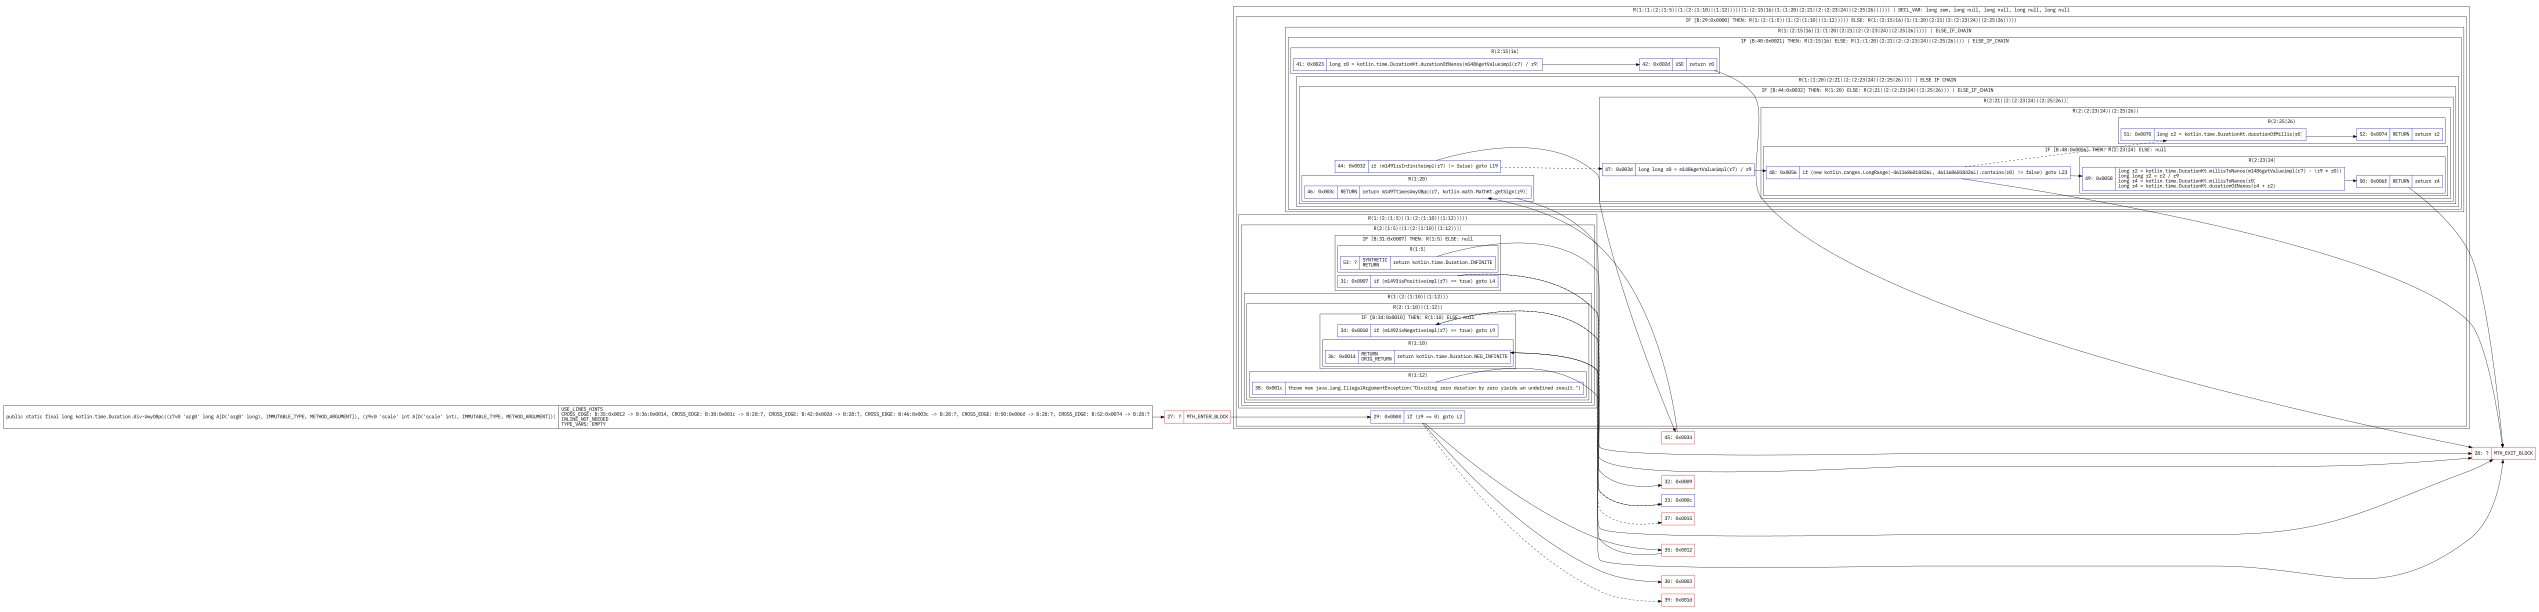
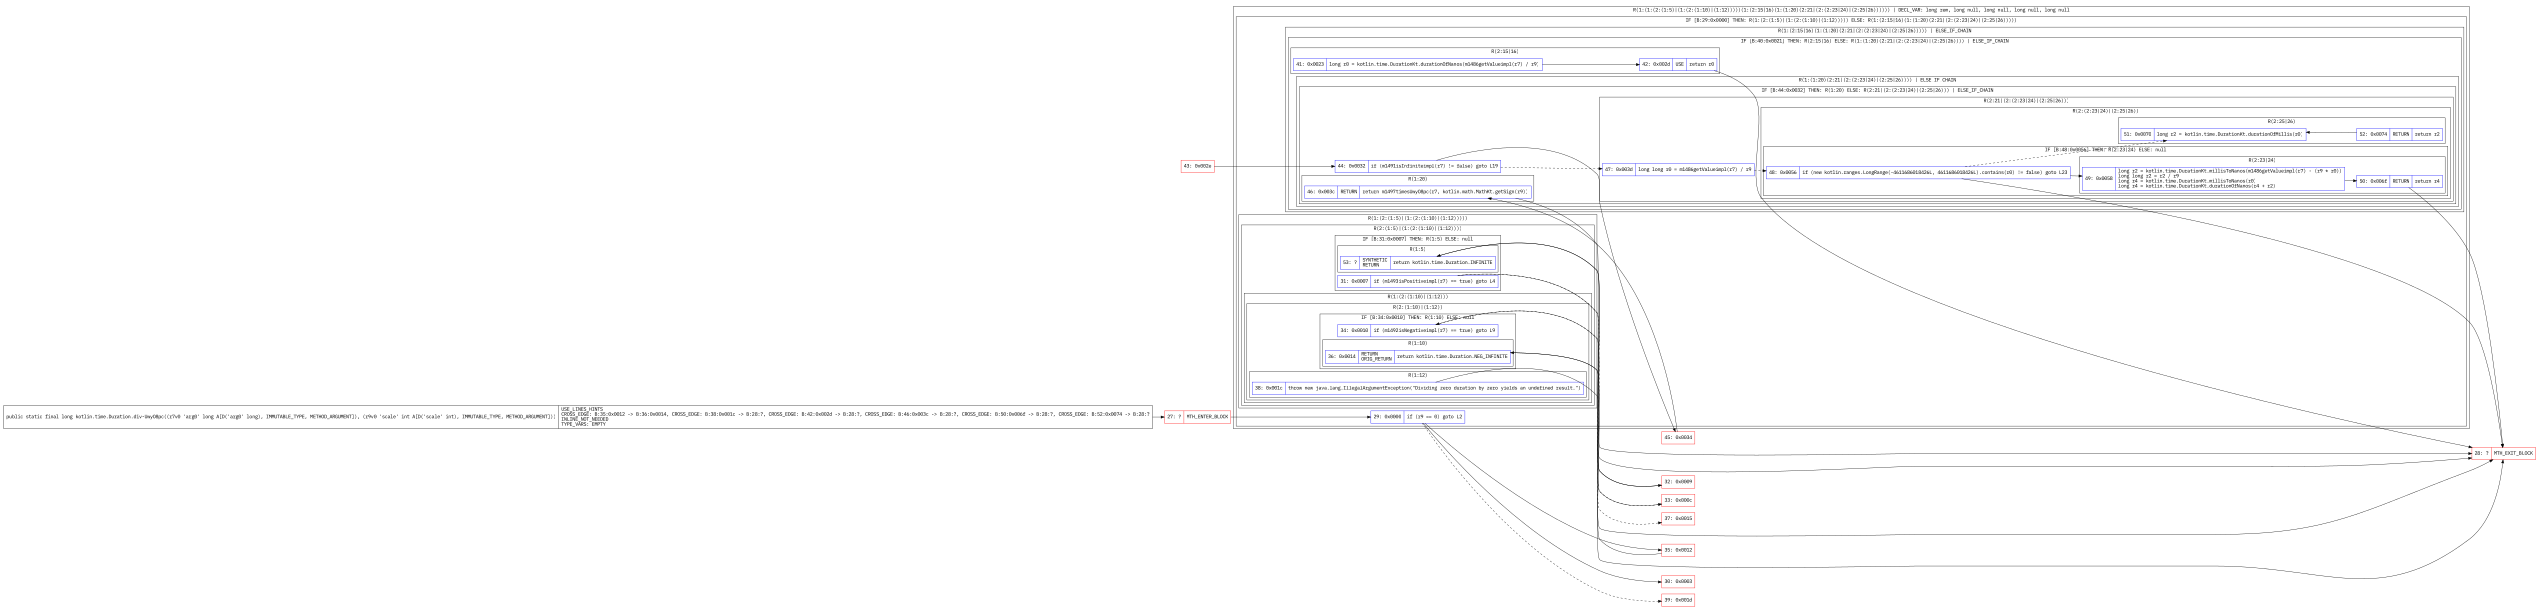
edge "51: 0x0070" -> "52: 0x0074": reversed
node "43: 0x002e": added
edge "47: 0x003d" -> "48: 0x0056": style solid -> dashed
edge "32: 0x0009" -> "53: ?": added
node "33: 0x000c": color blue -> red
